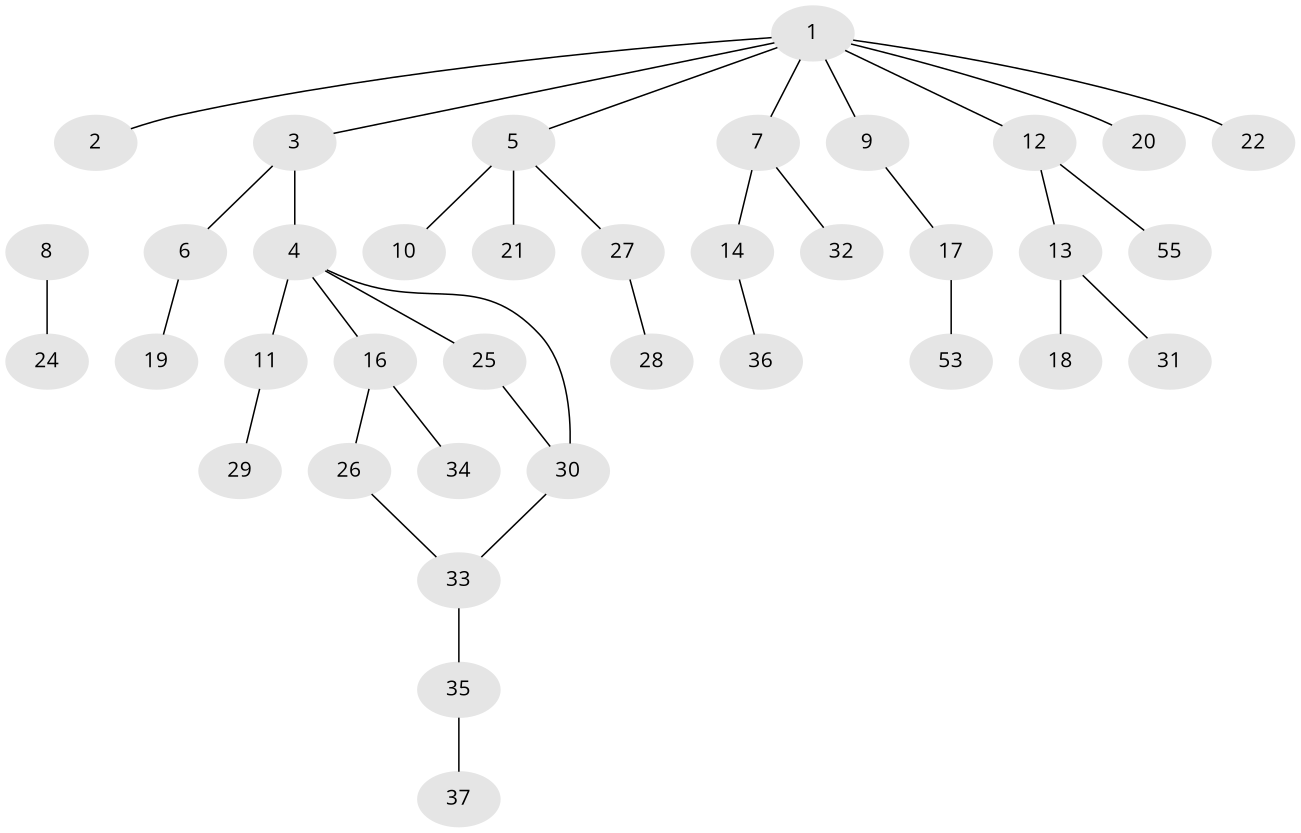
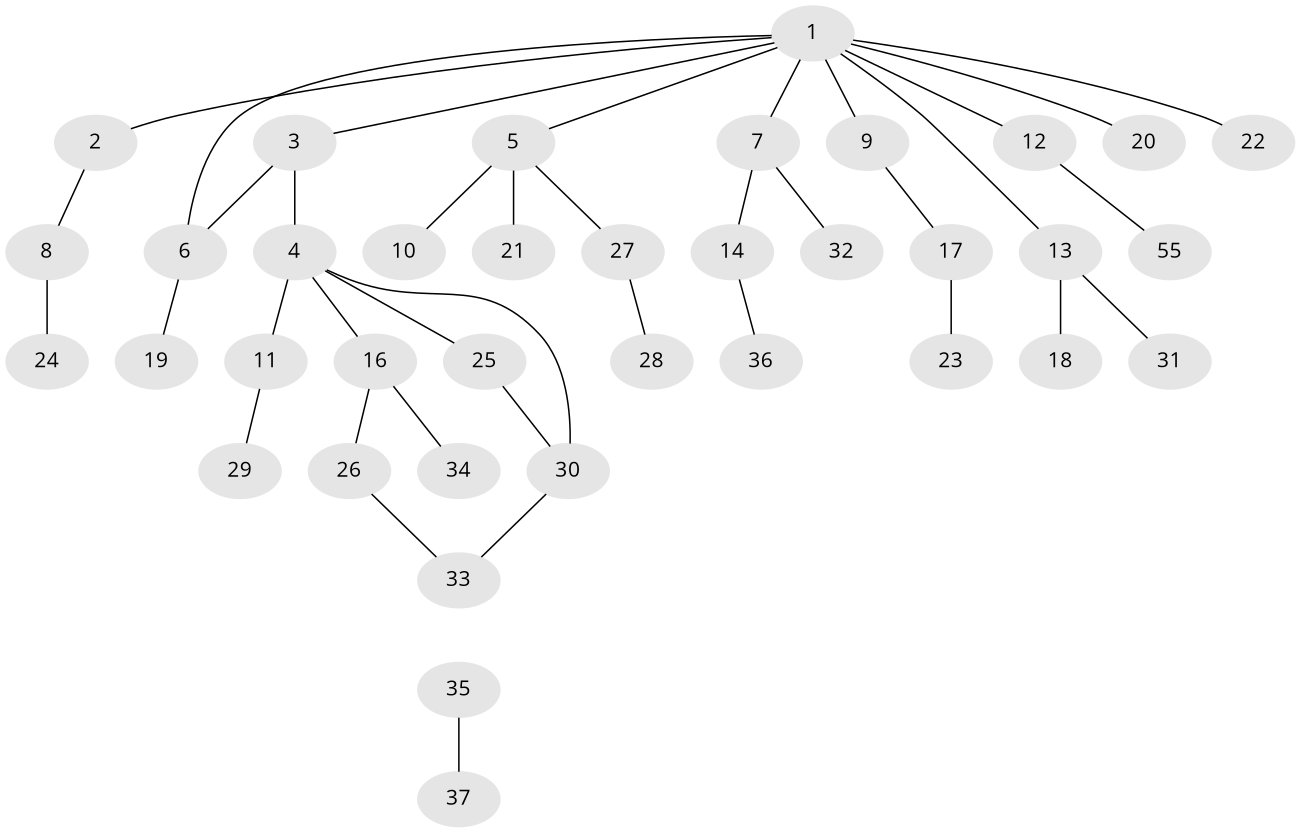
edge "1" -- "6": added
edge "12" -- "13": now "1" -- "13"
edge "2" -- "8": added
node "53": label "53" -> "23"
edge "33" -- "35": removed
